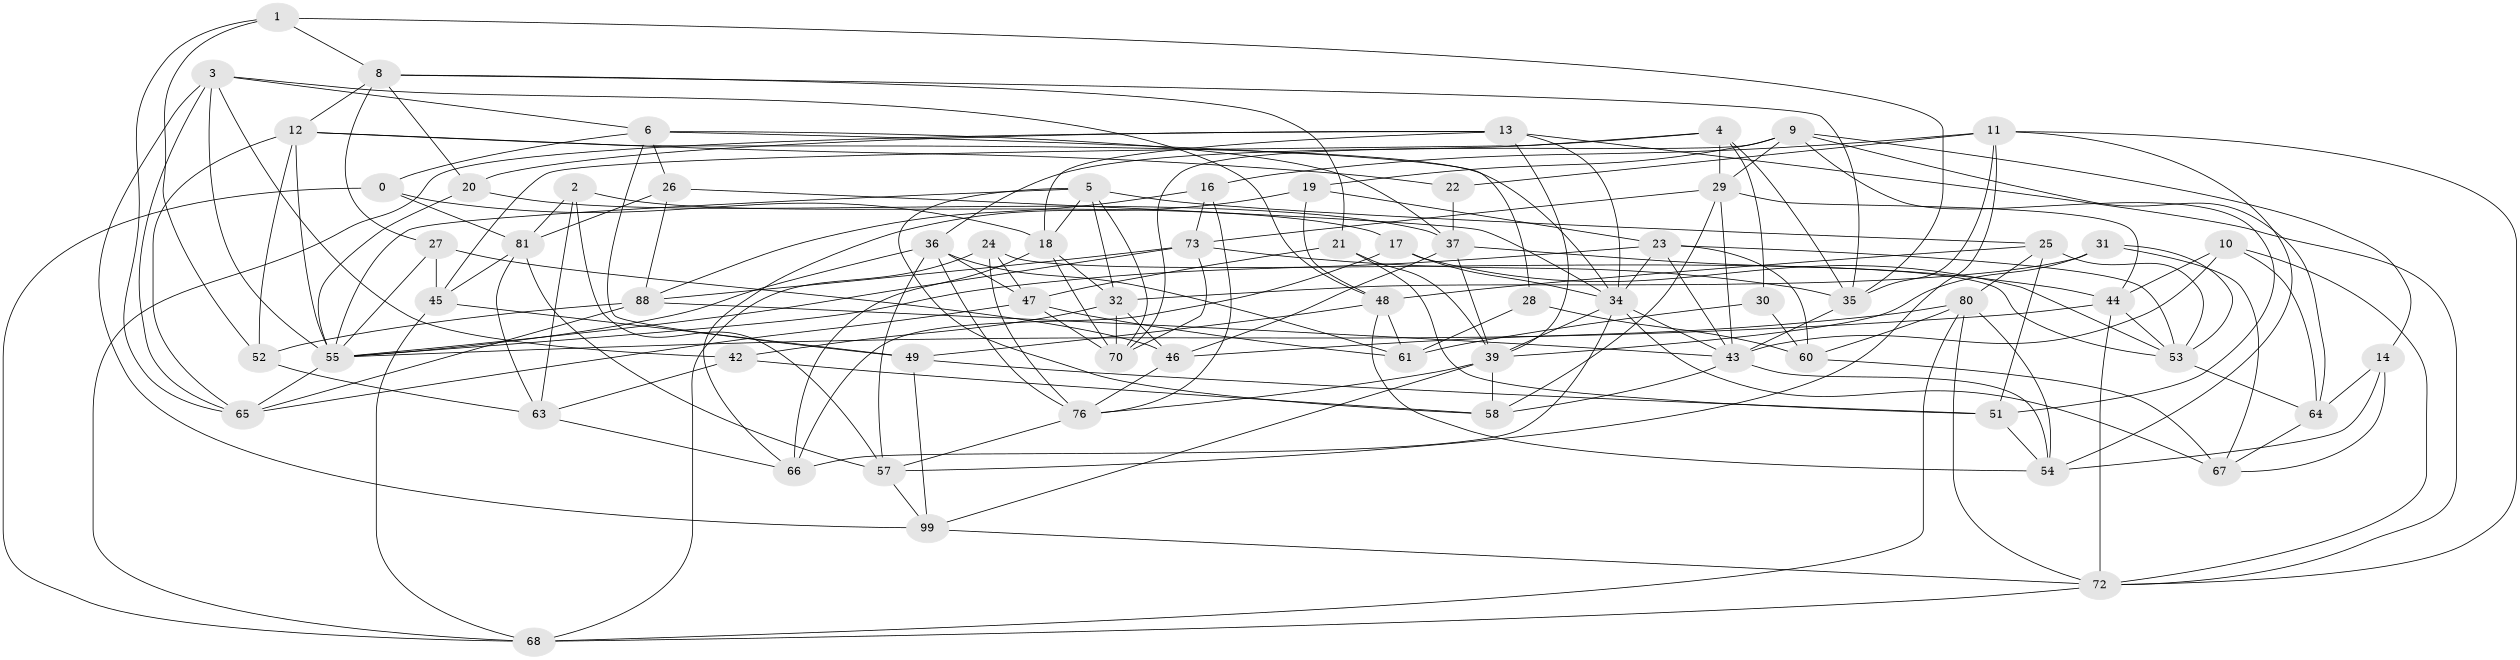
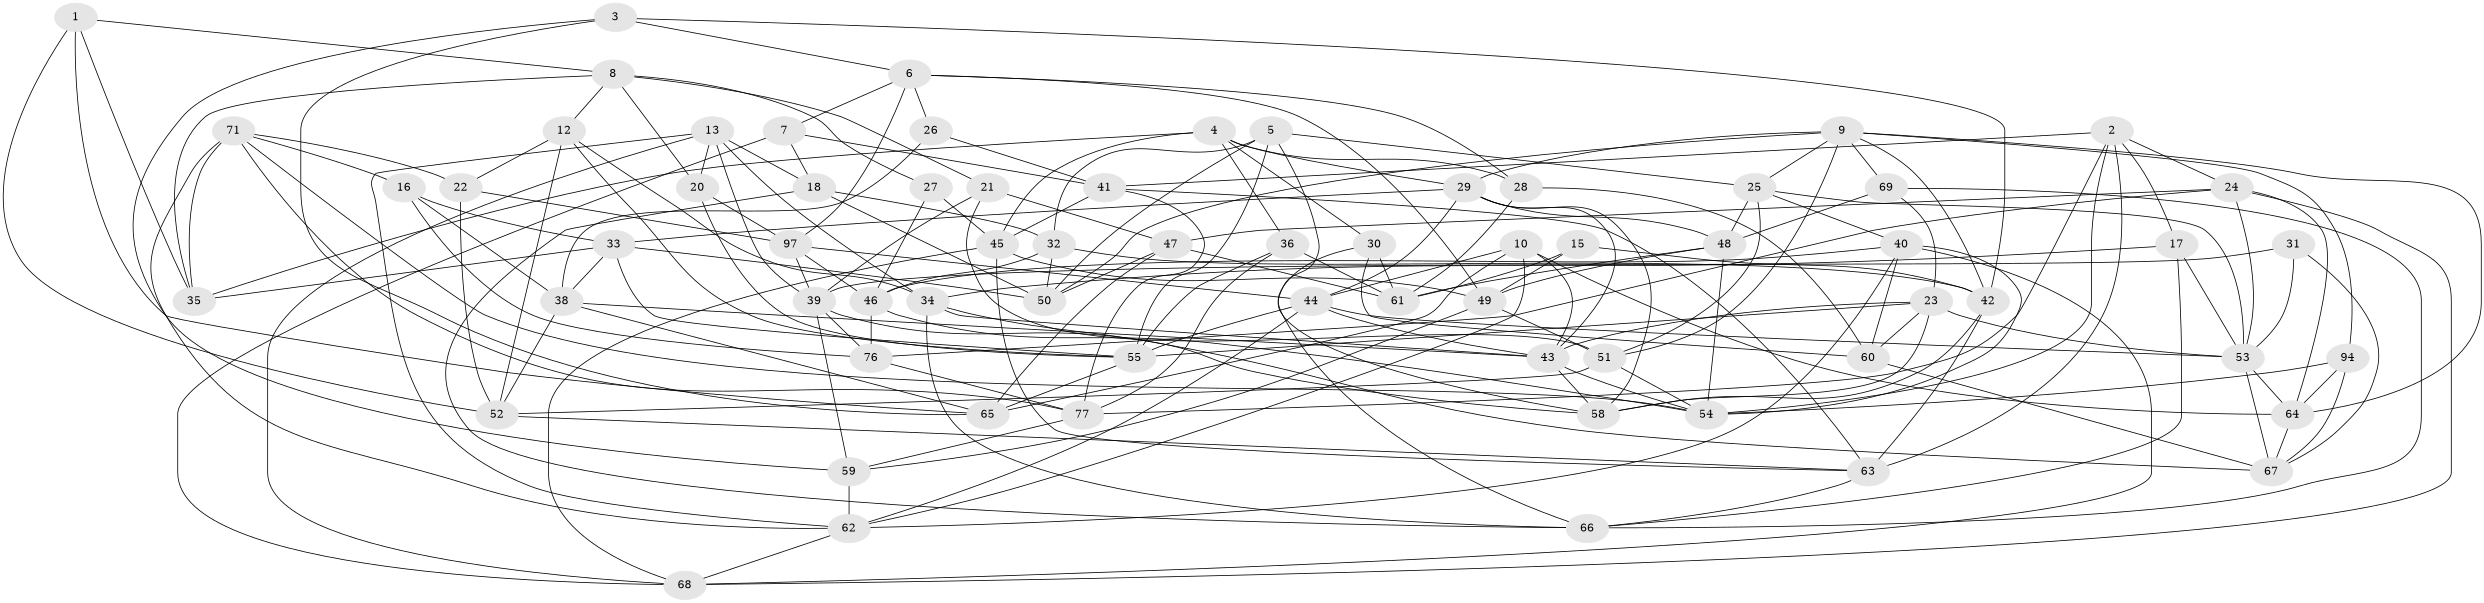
edge "3" -- "48": now "29" -- "48"
node "11": label "11" -> "71"
edge "4" -- "28": added
edge "9" -- "25": added
edge "2" -- "24": added
node "0": label "0" -> "7"
node "19": label "19" -> "69"
edge "9" -- "42": added
edge "26" -- "34": removed
edge "5" -- "18": removed
edge "3" -- "55": removed
node "81": label "81" -> "41"
node "73": label "73" -> "33"
node "37": label "37" -> "97"
node "15": added
edge "12" -- "65": now "10" -- "65"
edge "23" -- "34": now "23" -- "58"
edge "24" -- "64": added
edge "36" -- "47": removed
edge "31" -- "32": removed
edge "22" -- "52": added
edge "27" -- "55": removed
node "88": label "88" -> "38"
node "80": label "80" -> "40"
edge "34" -- "39": removed
edge "35" -- "43": now "44" -- "43"
edge "36" -- "76": removed
edge "46" -- "54": added
node "70": label "70" -> "50"
node "14": label "14" -> "94"
edge "2" -- "54": added
edge "51" -- "52": added
edge "30" -- "66": added
edge "53" -- "67": added
edge "45" -- "63": added
node "57": label "57" -> "77"
node "99": label "99" -> "59"
node "72": label "72" -> "62"
